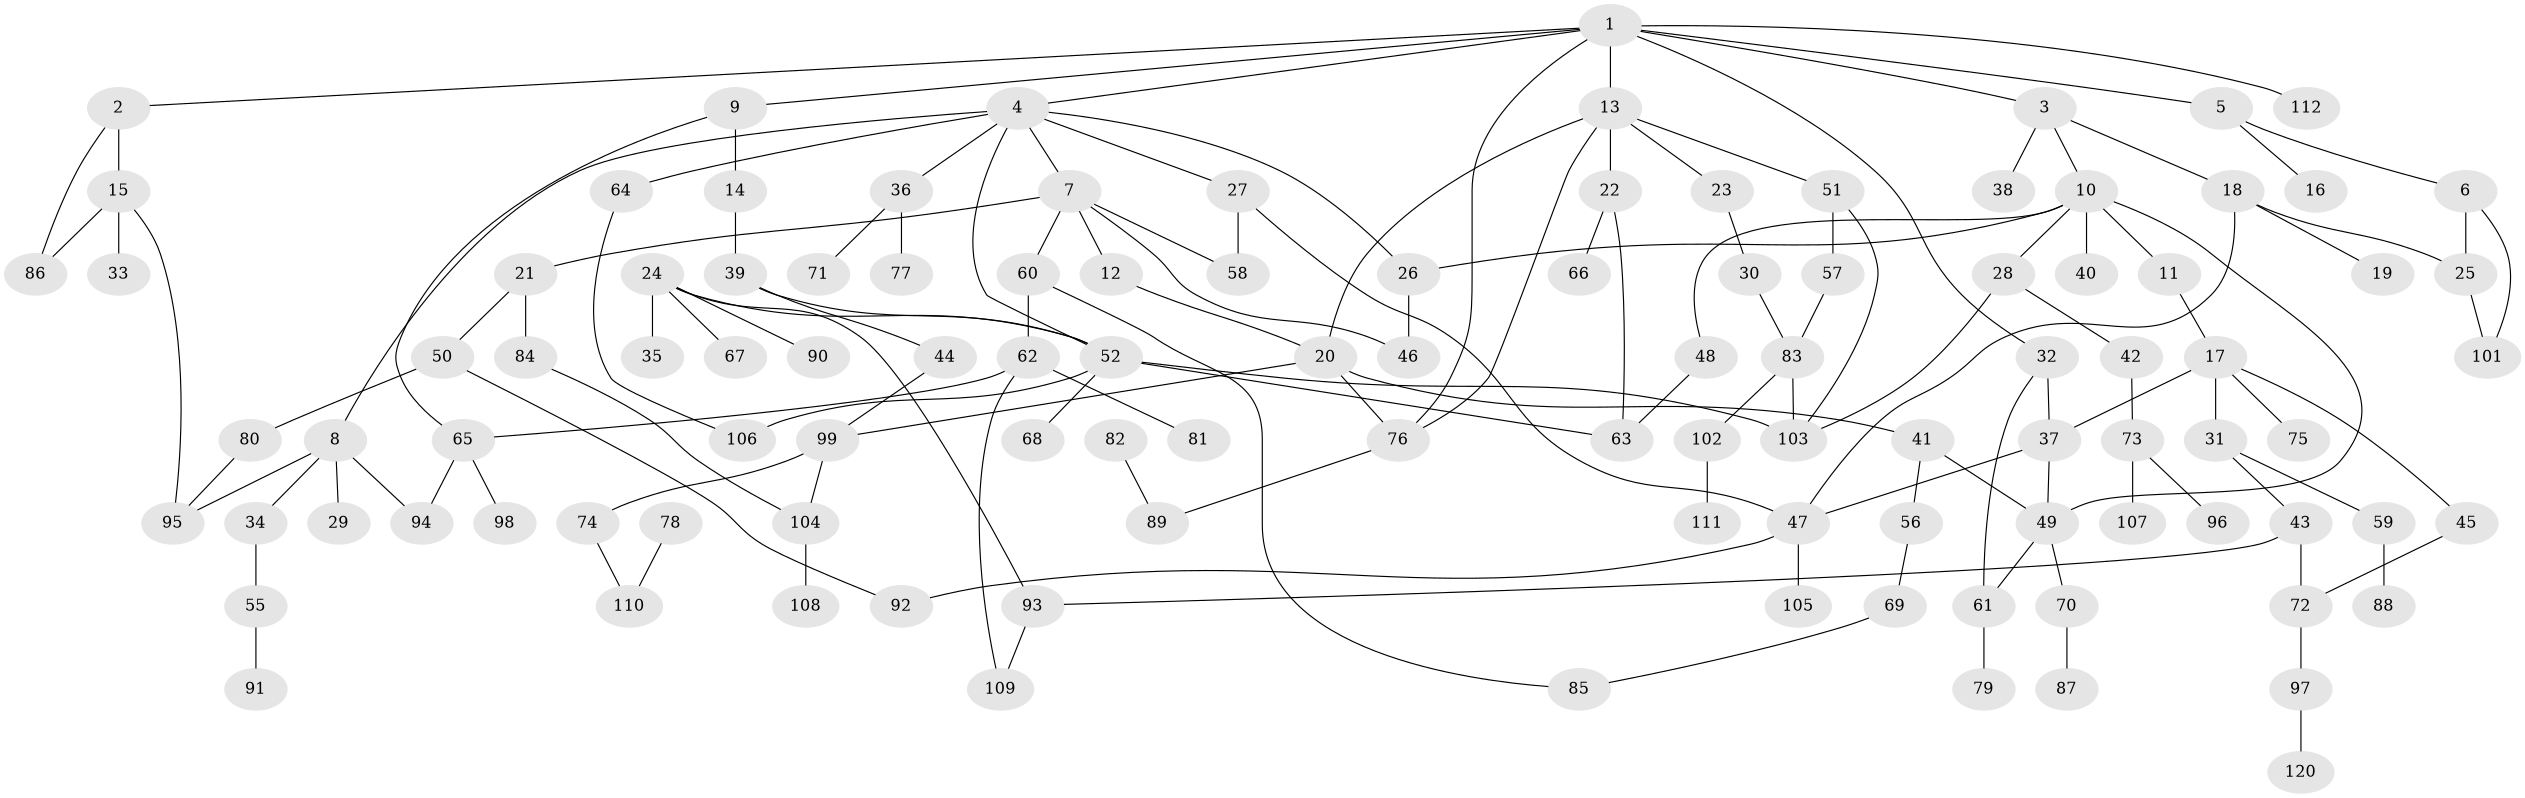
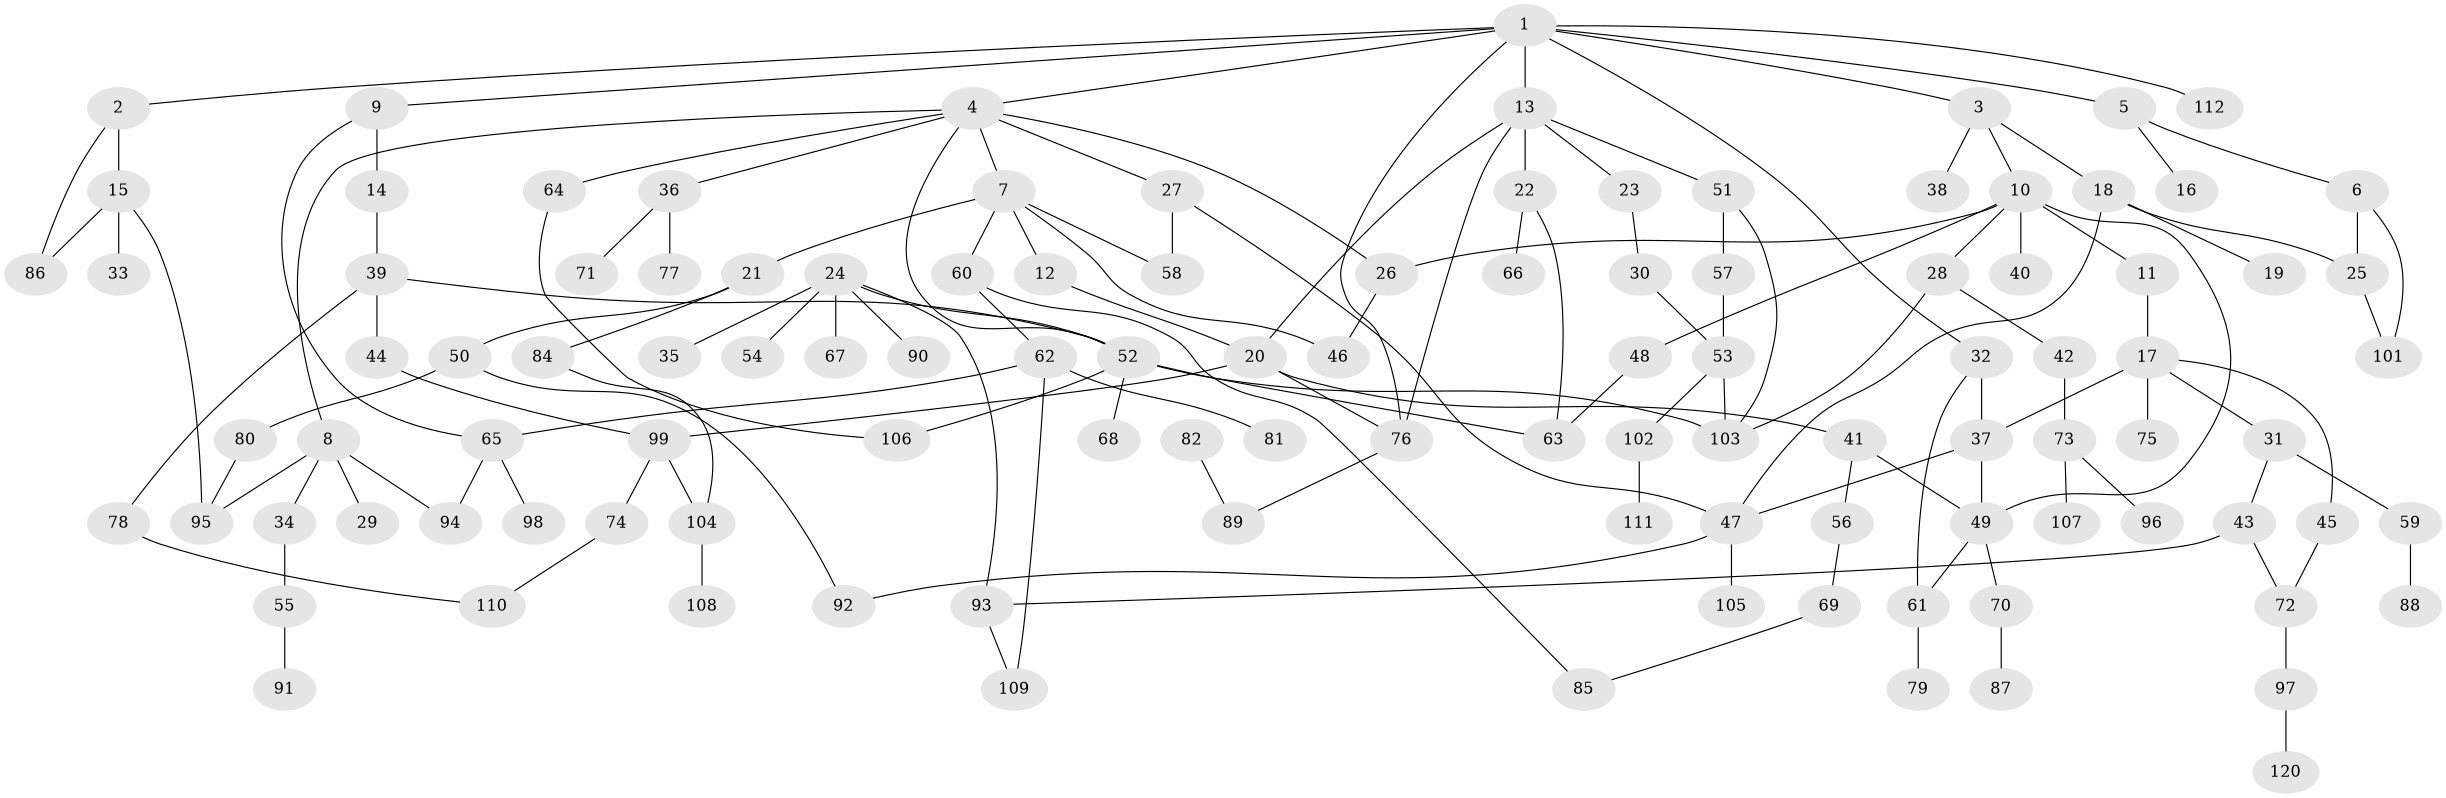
node "54": added
node "83": label "83" -> "53"
edge "39" -- "78": added
